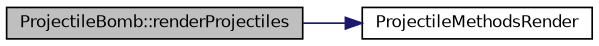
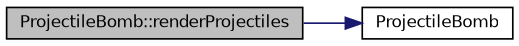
node "ProjectileMethodsRender": label "ProjectileMethodsRender" -> "ProjectileBomb"
